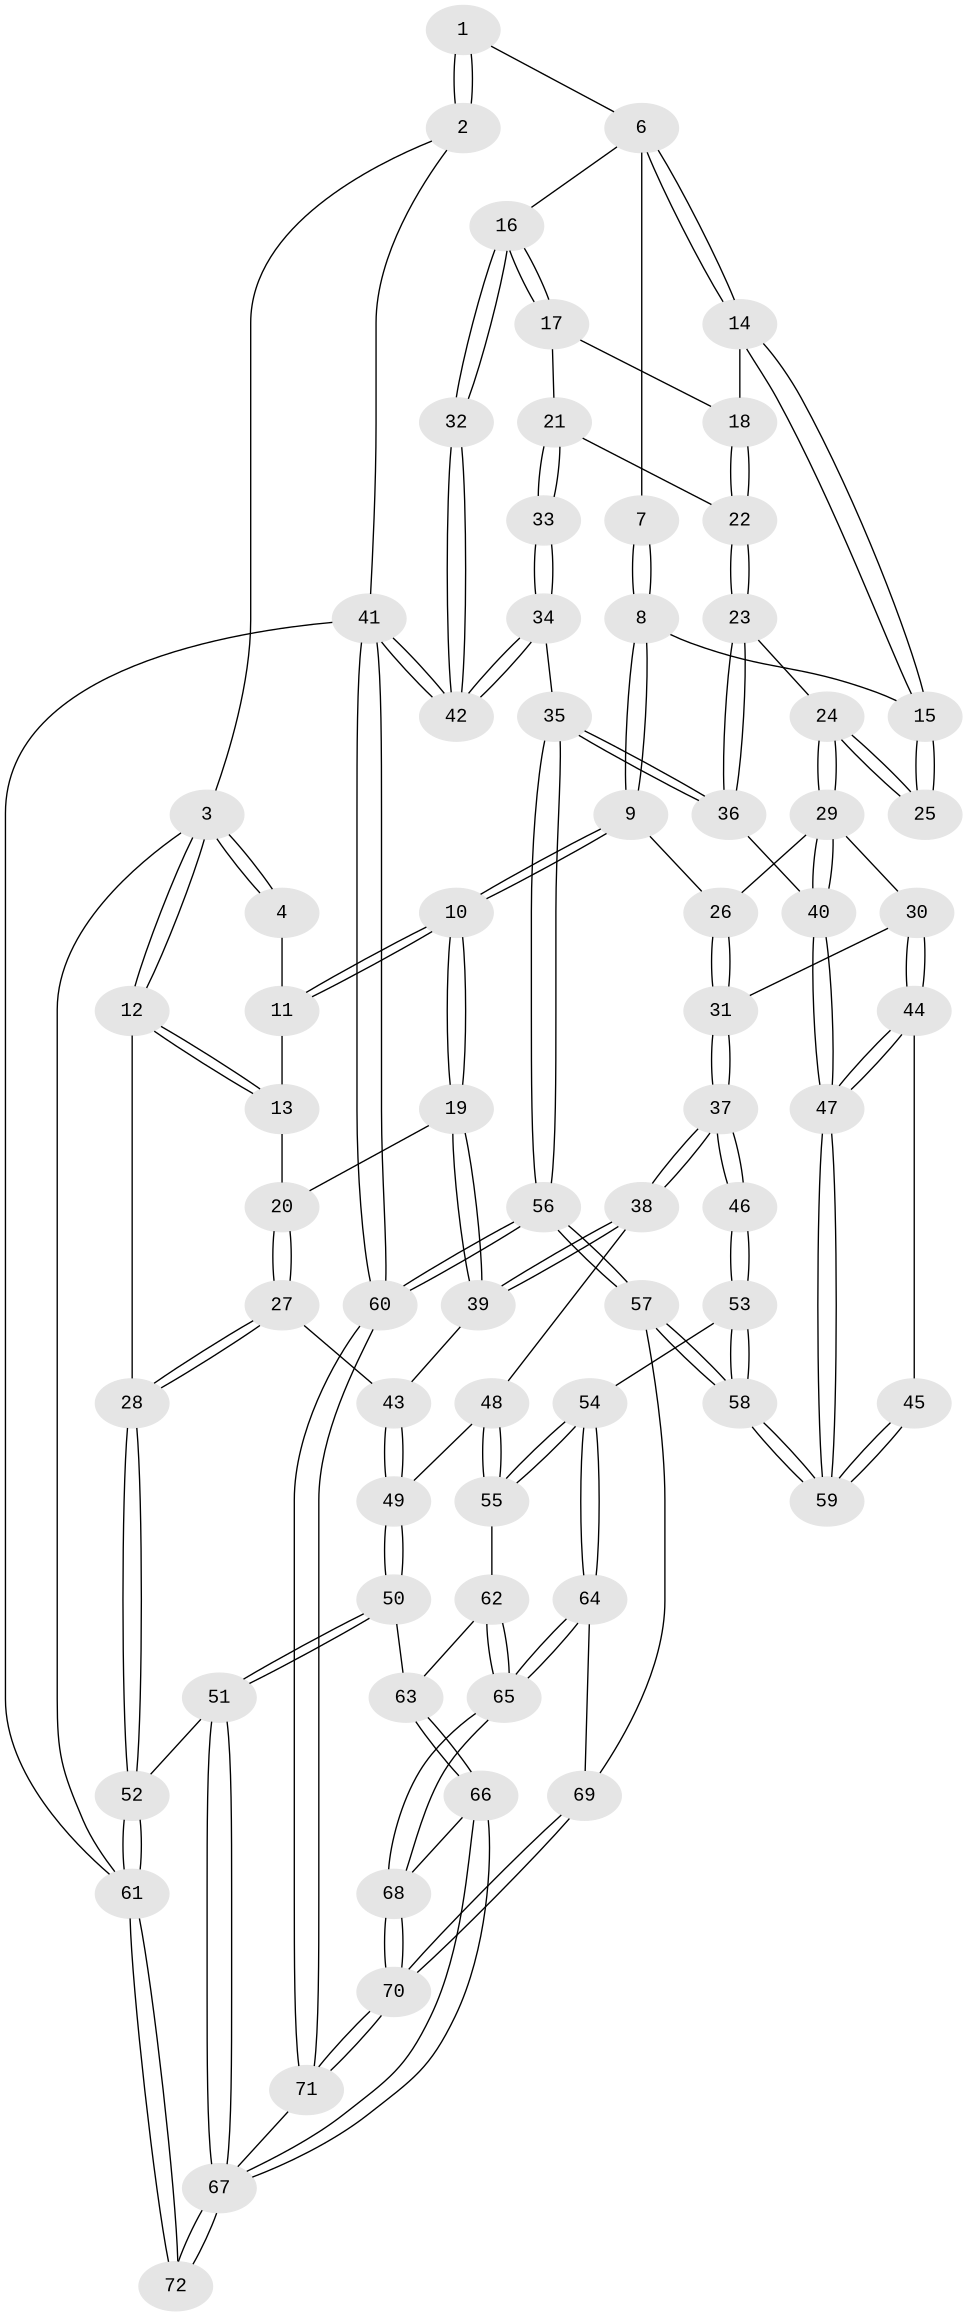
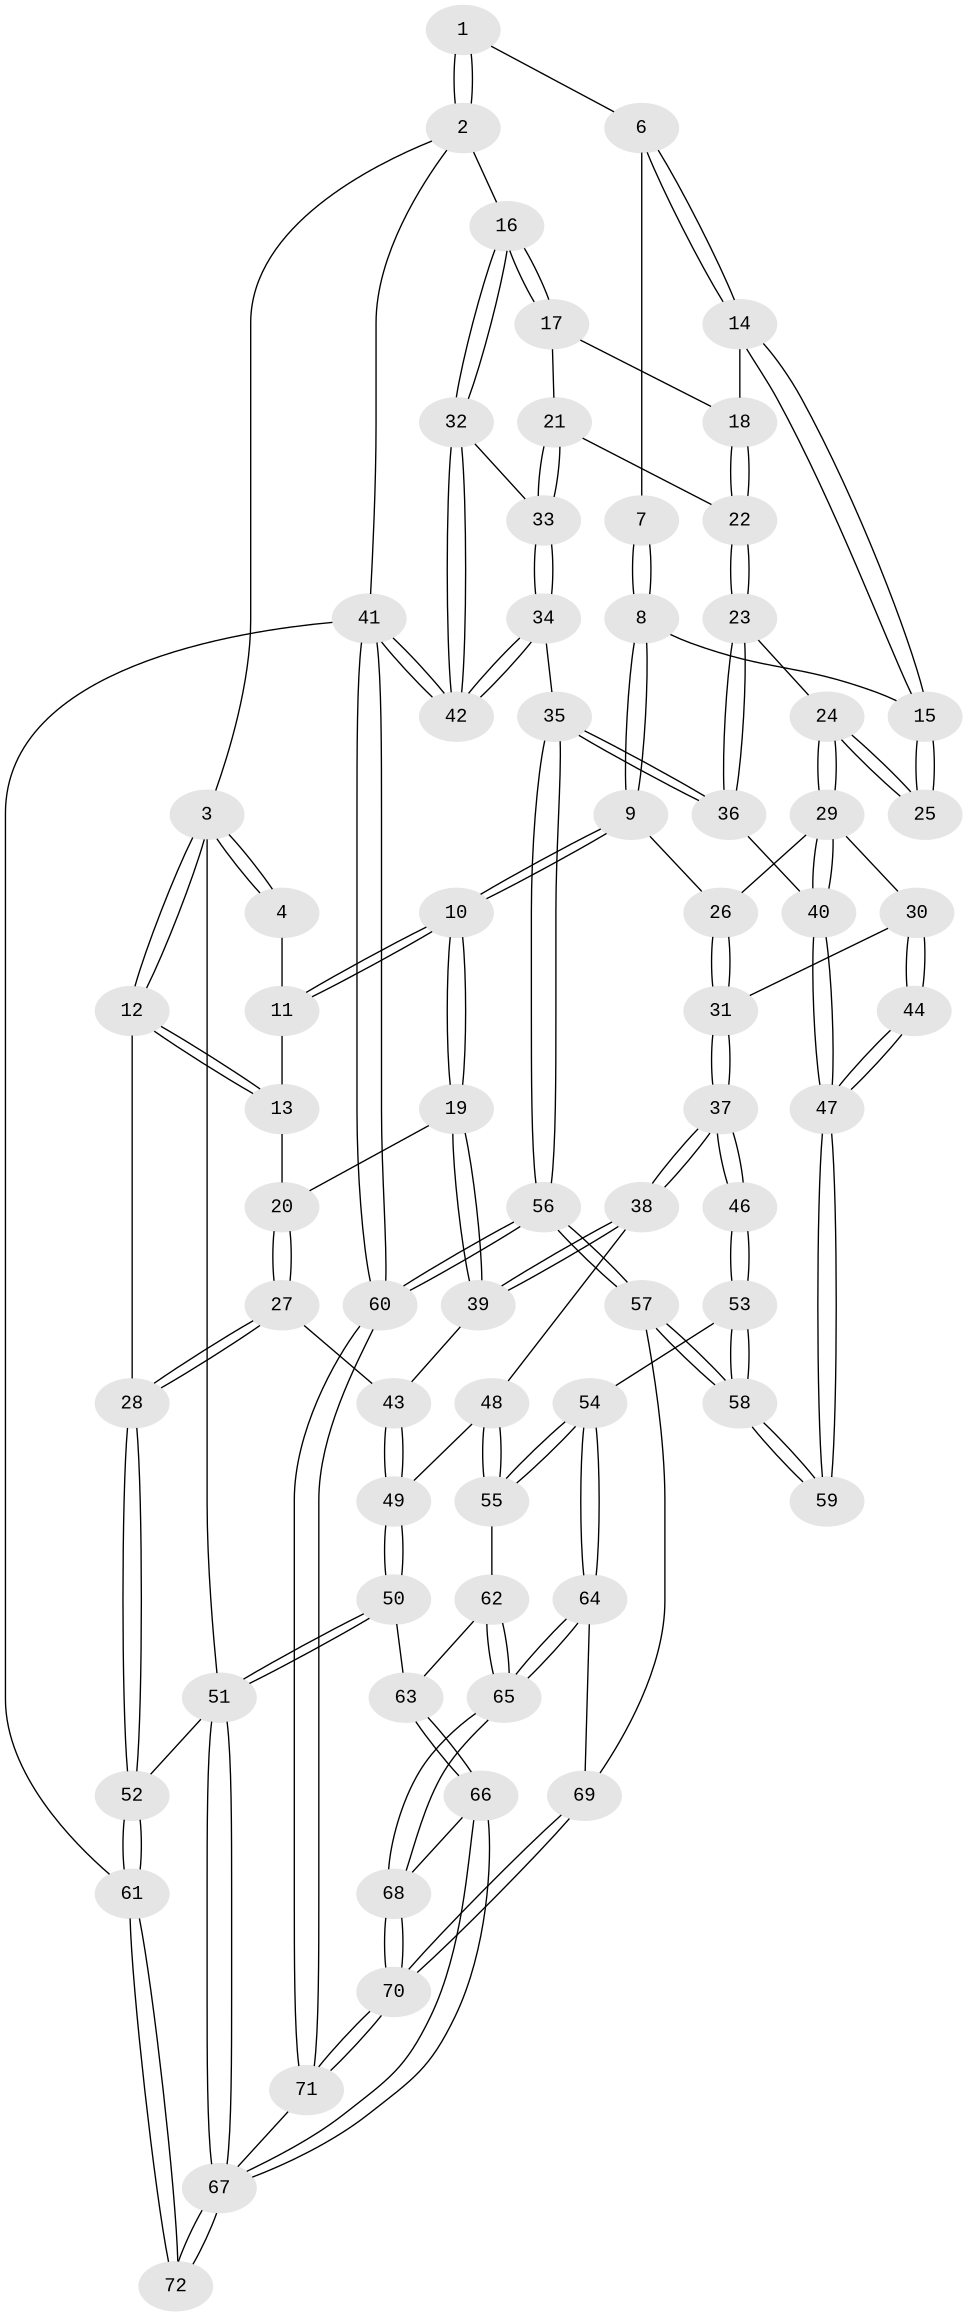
edge "6" -- "16": now "2" -- "16"
edge "32" -- "33": added
edge "3" -- "61": now "3" -- "51"
node "45": removed
